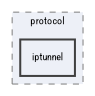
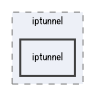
cluster "protocol": label "protocol" -> "iptunnel"
